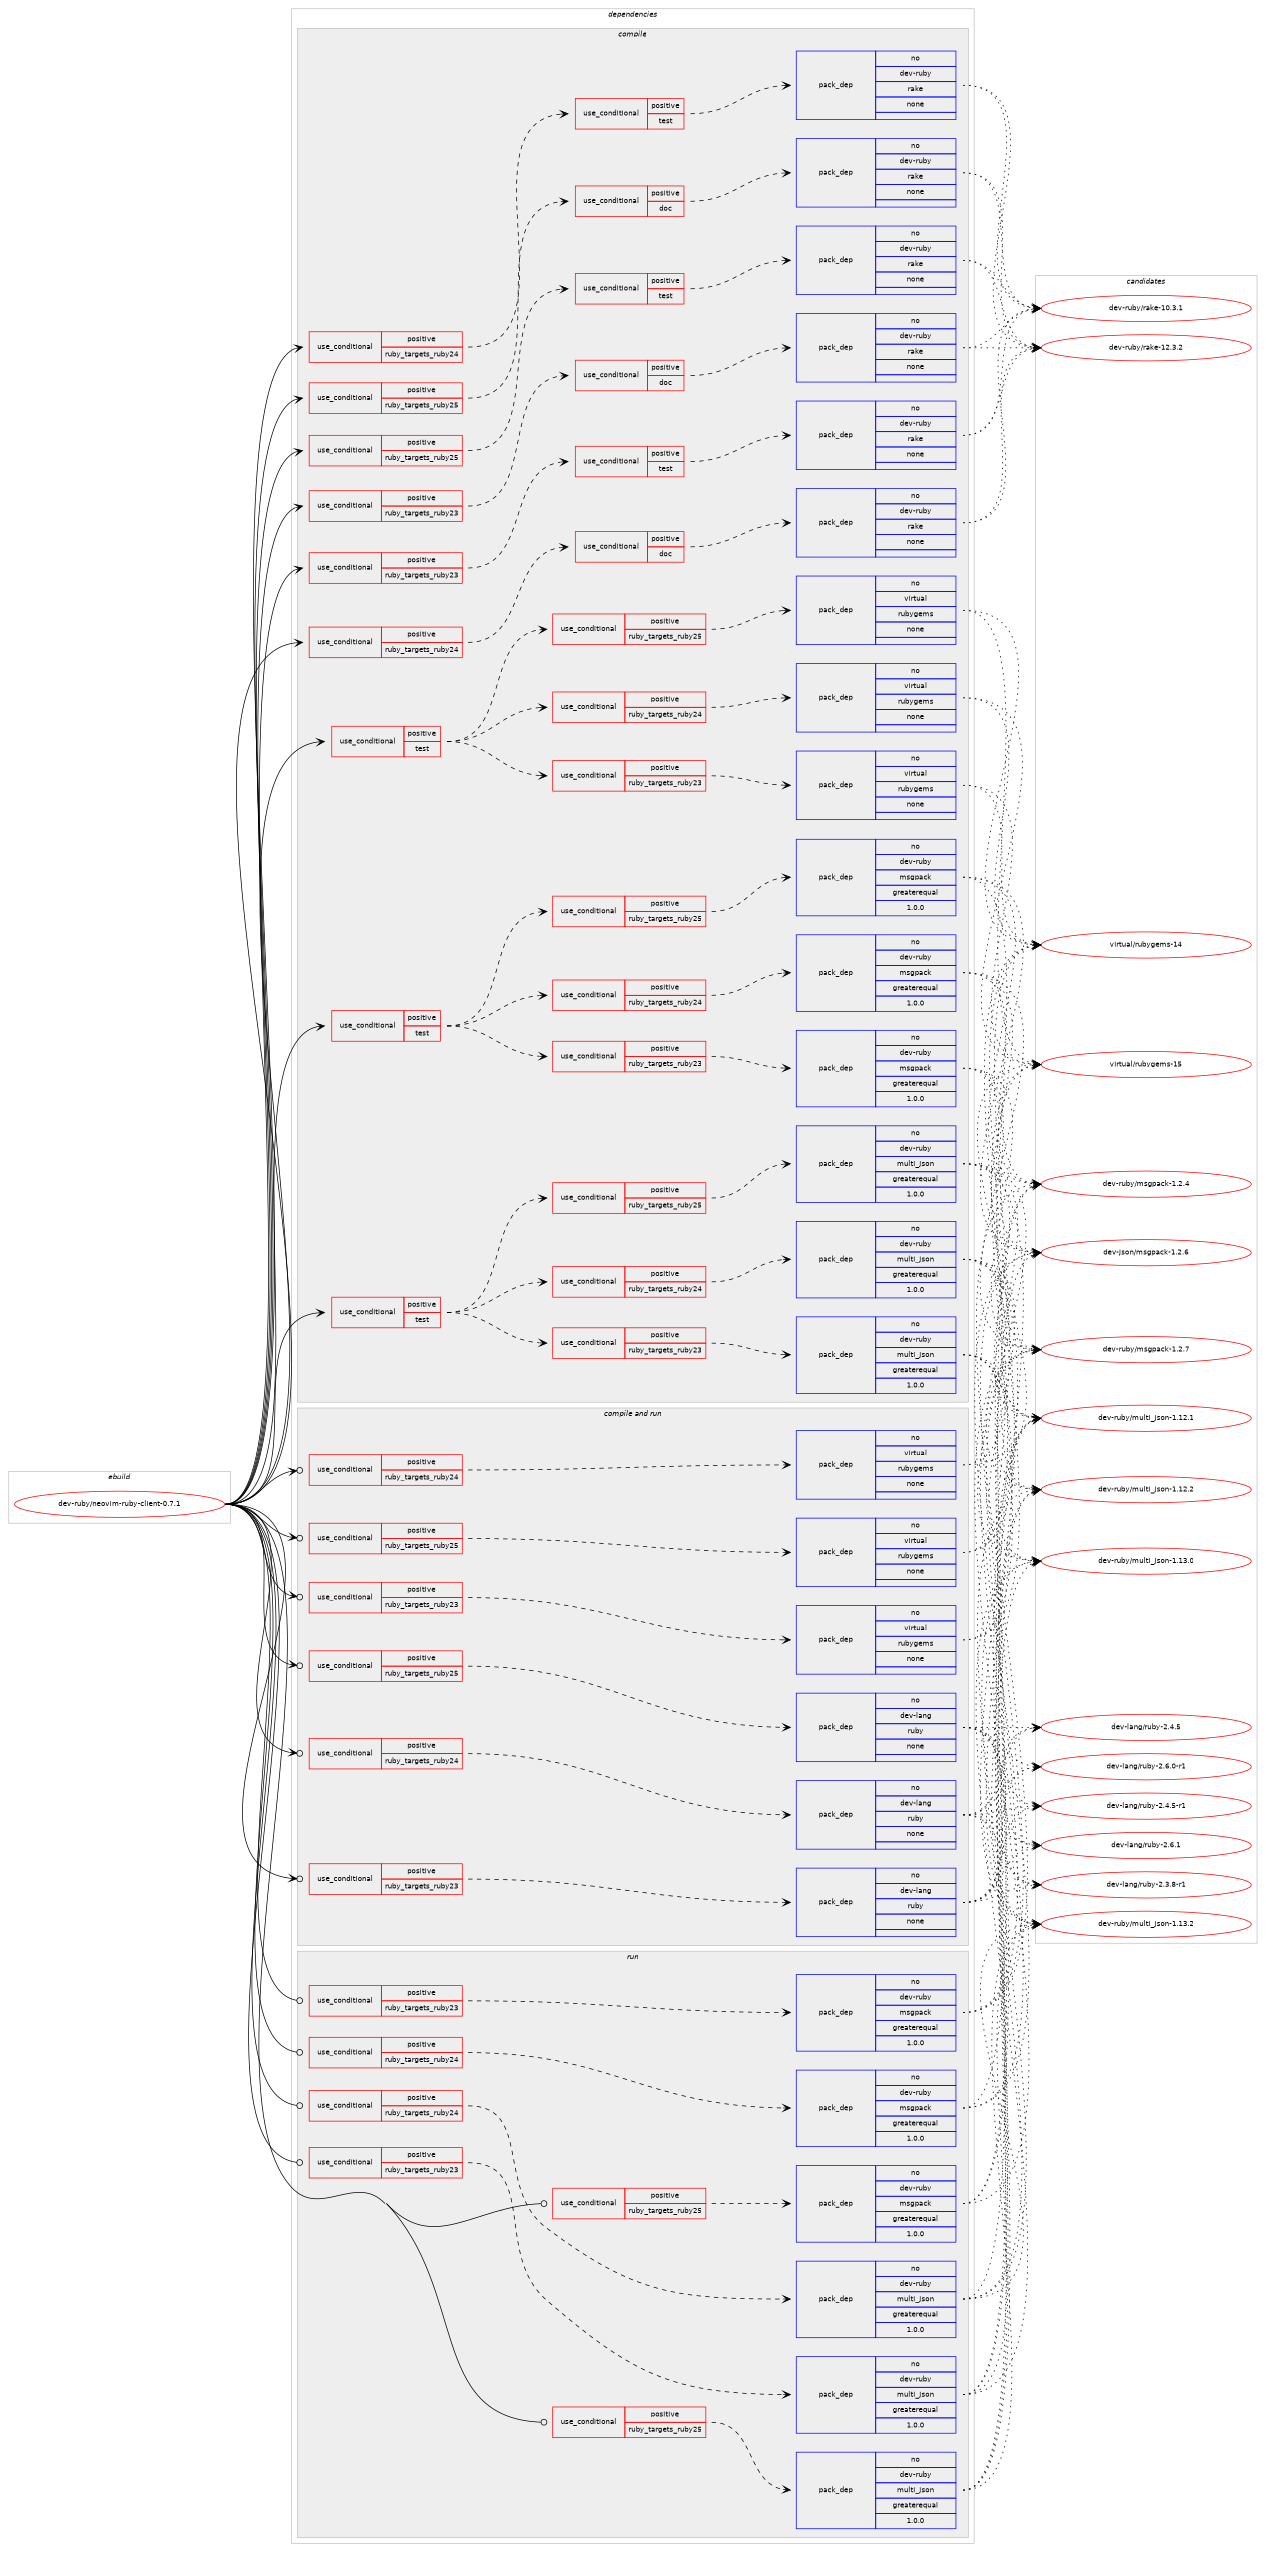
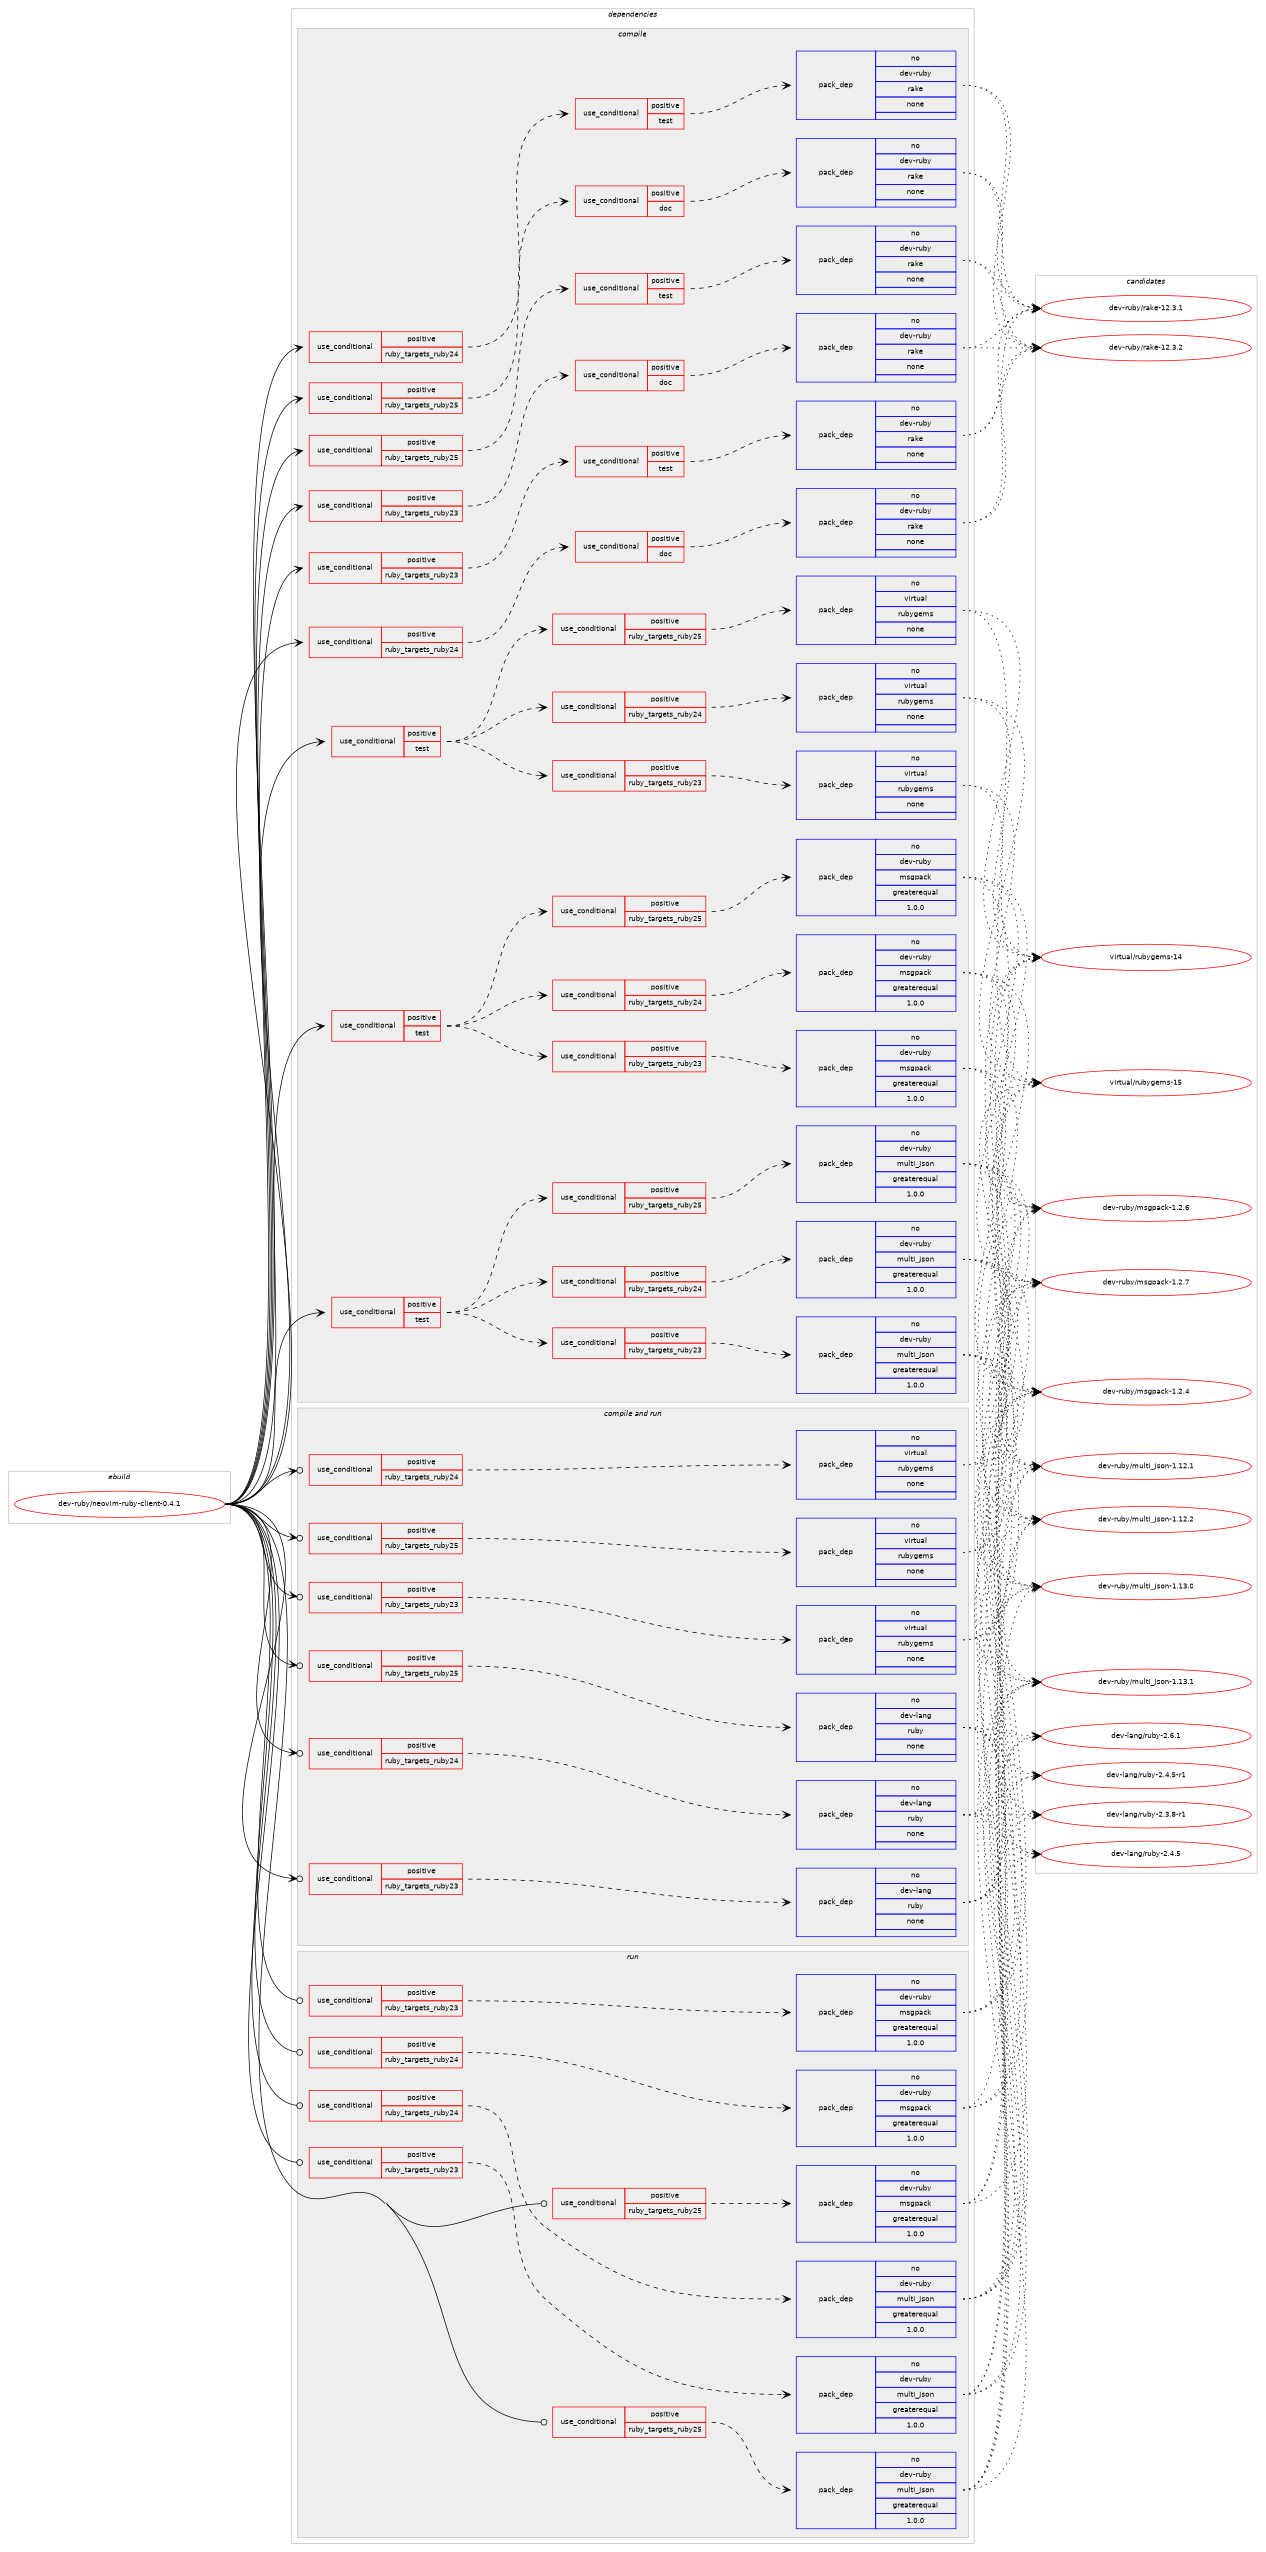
node "dev-ruby/rake-10.3.1": label "dev-ruby/rake-10.3.1" -> "dev-ruby/rake-12.3.1"
node "dev-json/msgpack-1.2.6": label "dev-json/msgpack-1.2.6" -> "dev-ruby/msgpack-1.2.6"
node "dev-ruby/neovim-ruby-client-0.7.1": label "dev-ruby/neovim-ruby-client-0.7.1" -> "dev-ruby/neovim-ruby-client-0.4.1"
node "dev-lang/ruby-2.6.0-r1": removed
node "dev-ruby/multi_json-1.13.2": label "dev-ruby/multi_json-1.13.2" -> "dev-ruby/multi_json-1.13.1"
